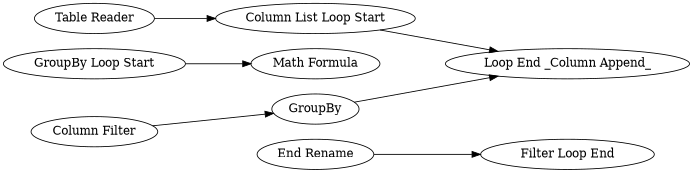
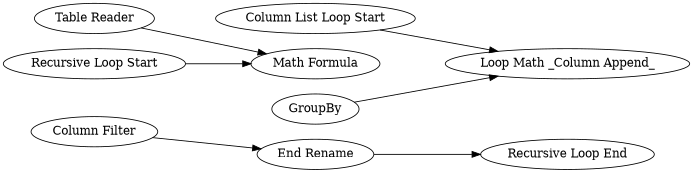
edge "Table Reader" -> "Column List Loop Start": now "Table Reader" -> "Math Formula"
node "GroupBy Loop Start": label "GroupBy Loop Start" -> "Recursive Loop Start"
node "Loop End _Column Append_": label "Loop End _Column Append_" -> "Loop Math _Column Append_"
edge "Column Filter" -> "GroupBy": now "Column Filter" -> "End Rename"
node "Filter Loop End": label "Filter Loop End" -> "Recursive Loop End"
